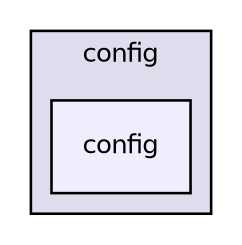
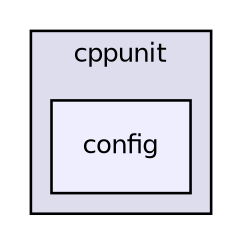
cluster "config": label "config" -> "cppunit"
